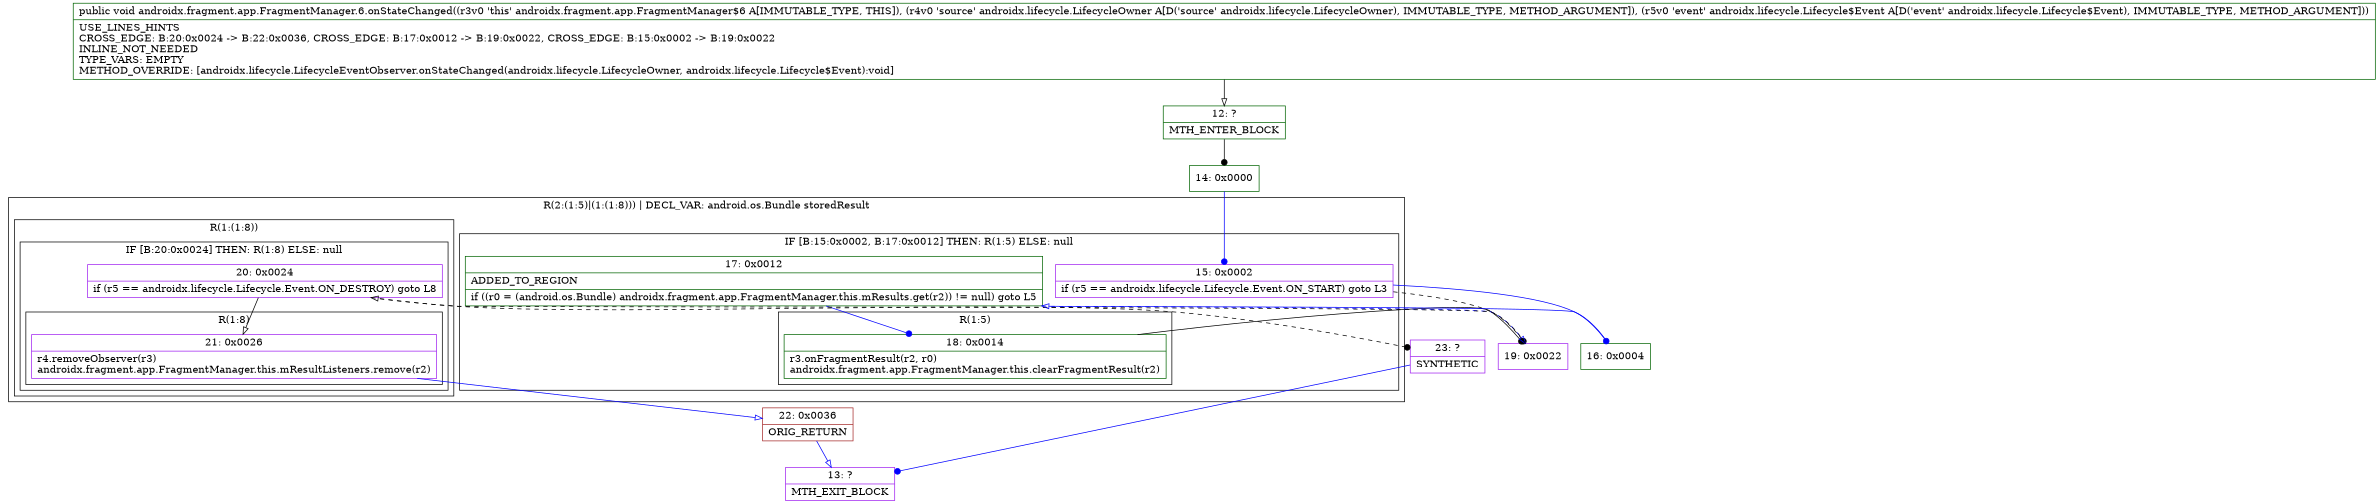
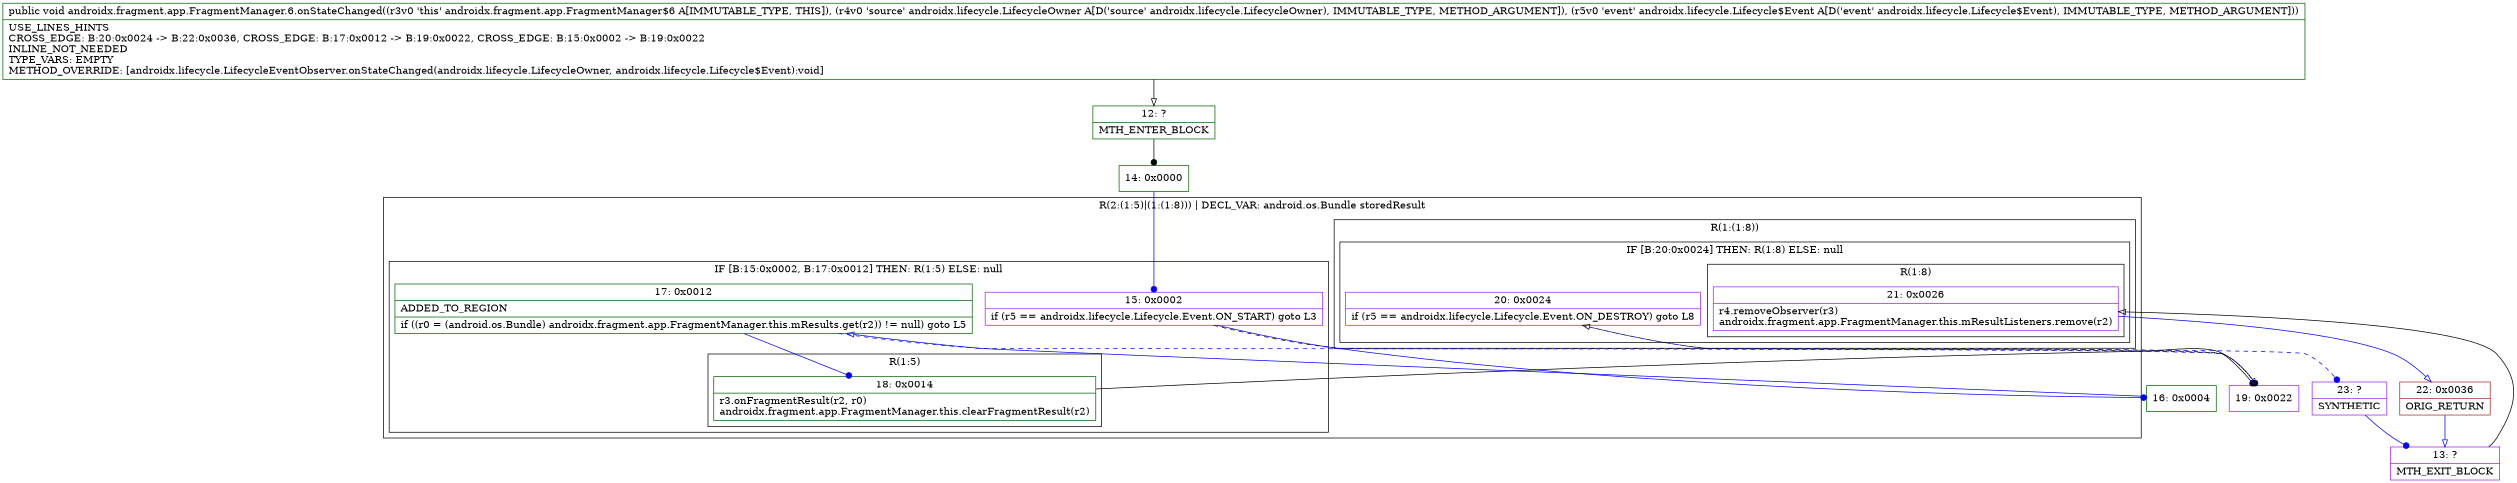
edge "20: 0x0024" -> "23: ?": color black -> blue
edge "20: 0x0024" -> "21: 0x0026": now "13: ?" -> "21: 0x0026"
